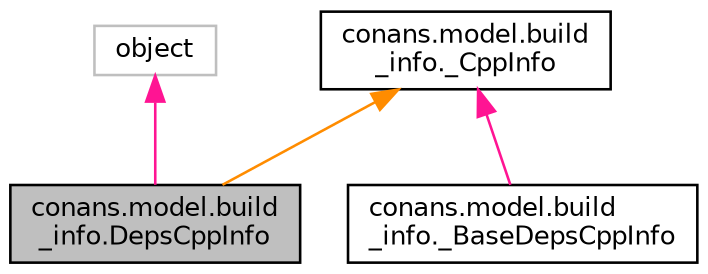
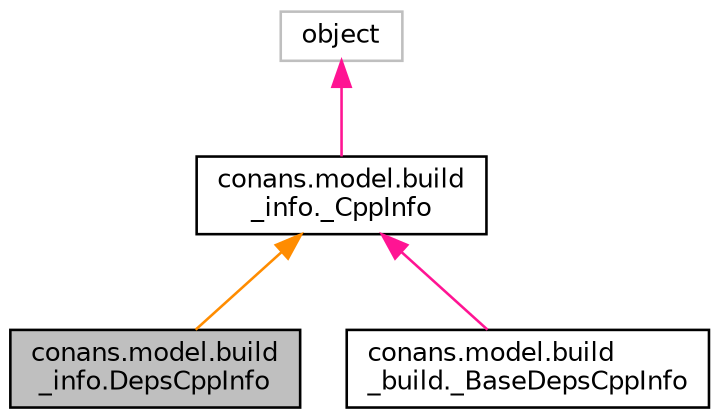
edge "conans.model.build _info.DepsCppInfo" -> "object": now "conans.model.build _info._CppInfo" -> "object"
node "conans.model.build _info._BaseDepsCppInfo": label "conans.model.build _info._BaseDepsCppInfo" -> "conans.model.build _build._BaseDepsCppInfo"
